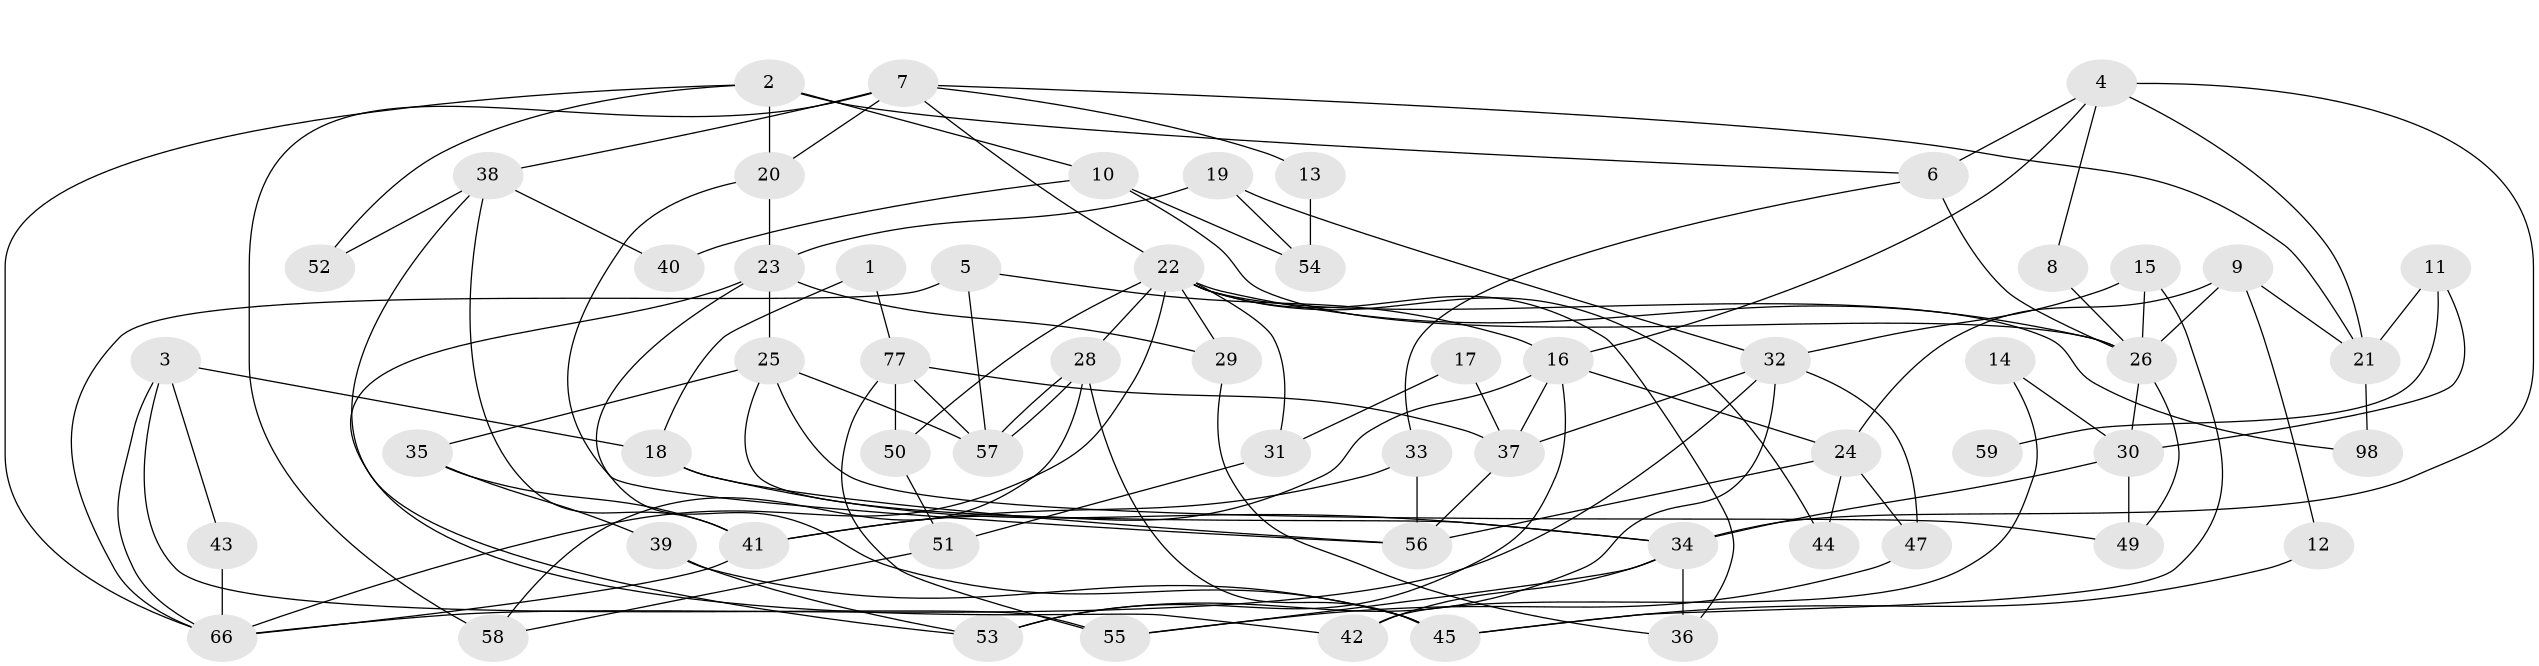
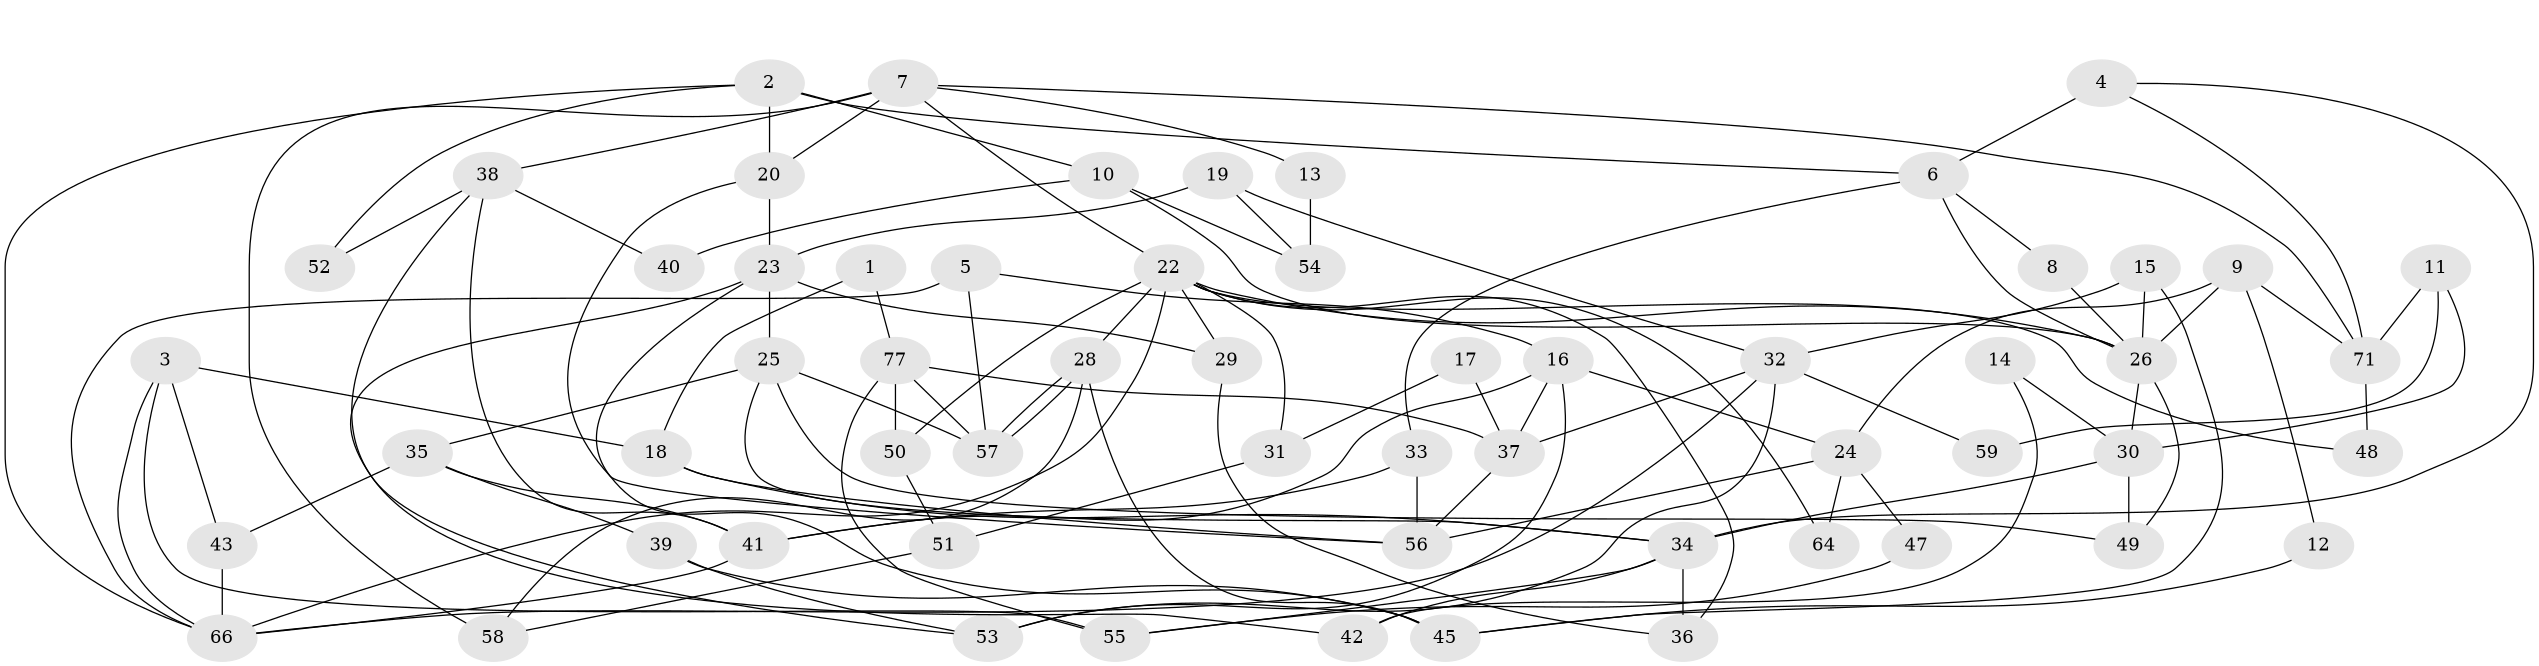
edge "4" -- "8": now "6" -- "8"
edge "4" -- "16": removed
node "21": label "21" -> "71"
edge "32" -- "47": now "32" -- "59"
node "98": label "98" -> "48"
edge "35" -- "43": added
node "44": label "44" -> "64"
